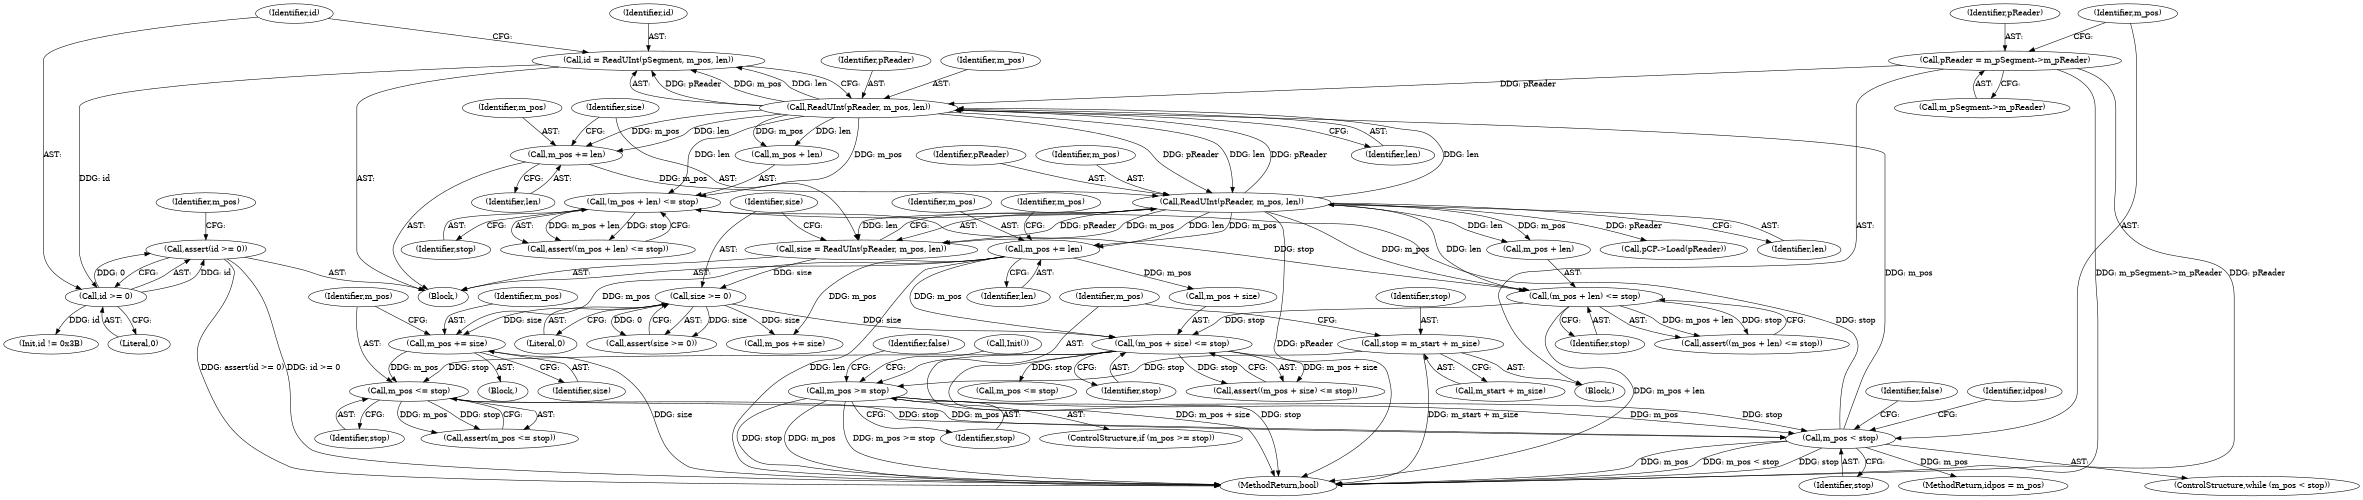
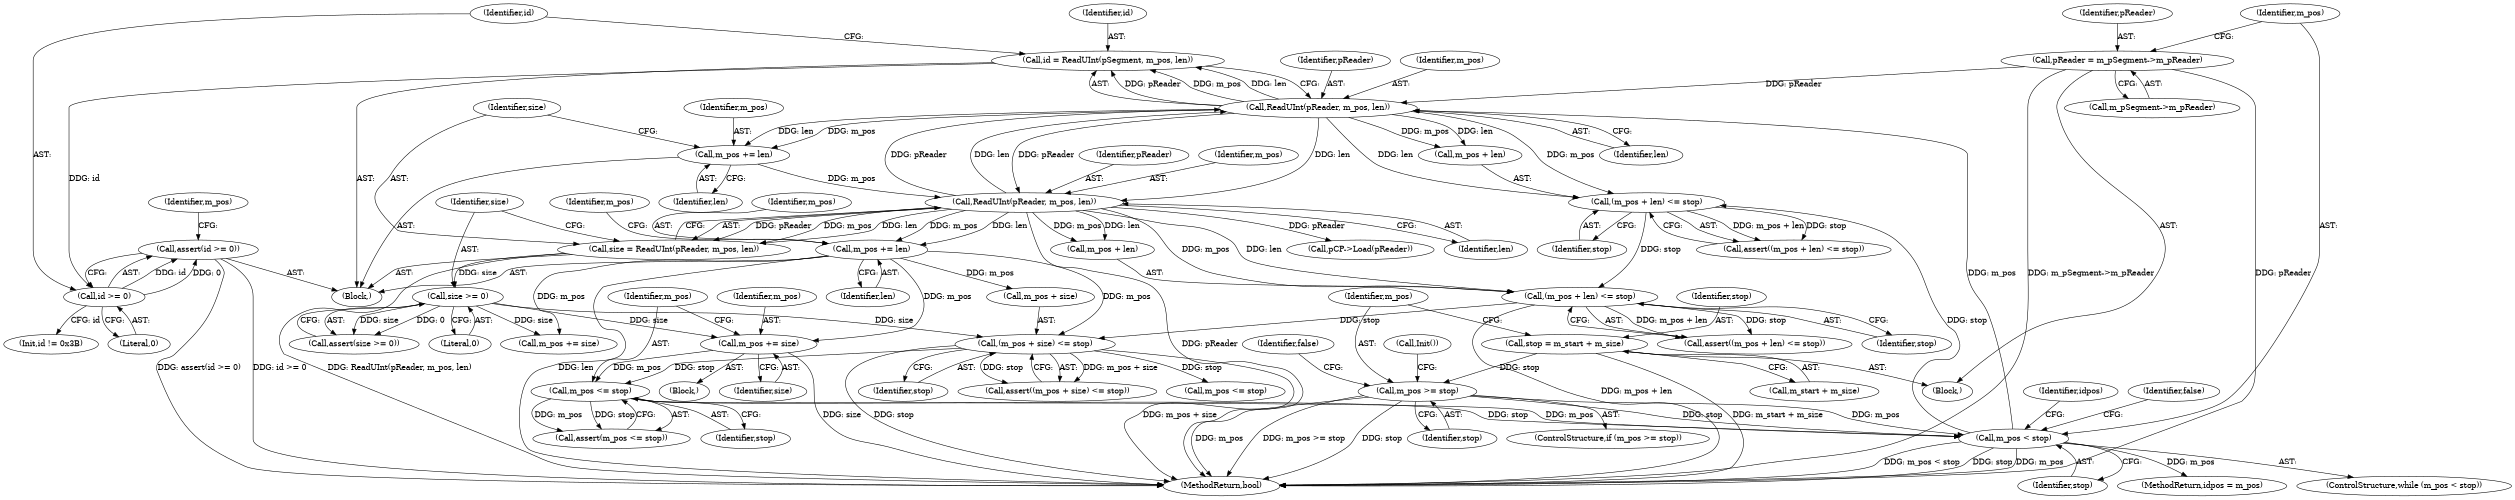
edge "(Call,id >= 0)" -> "(Init,id != 0x3B)": label "DDG: id" -> "CFG: id"
edge "(Call,size = ReadUInt(pReader, m_pos, len))" -> "(MethodReturn,bool)": added, label "DDG: ReadUInt(pReader, m_pos, len)"
